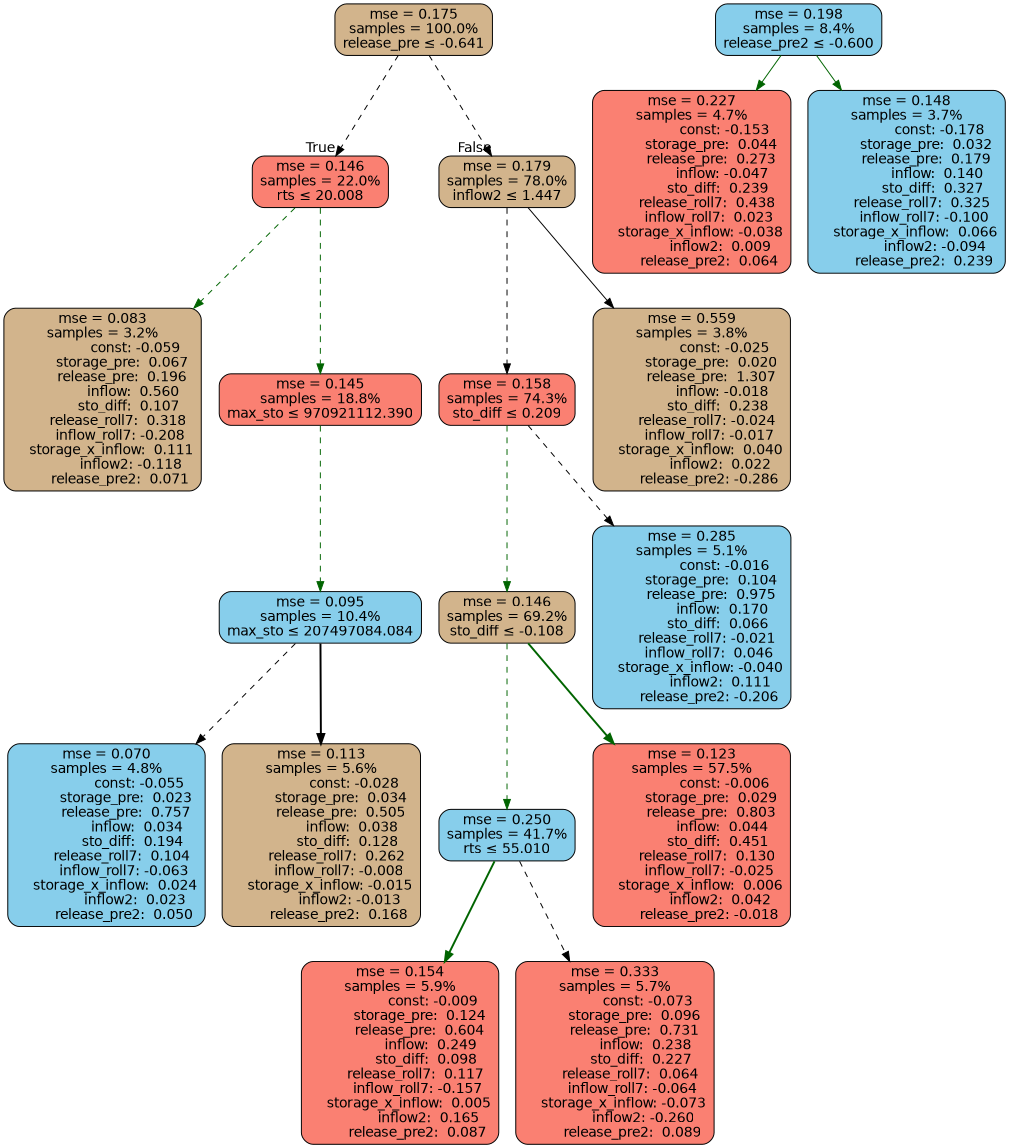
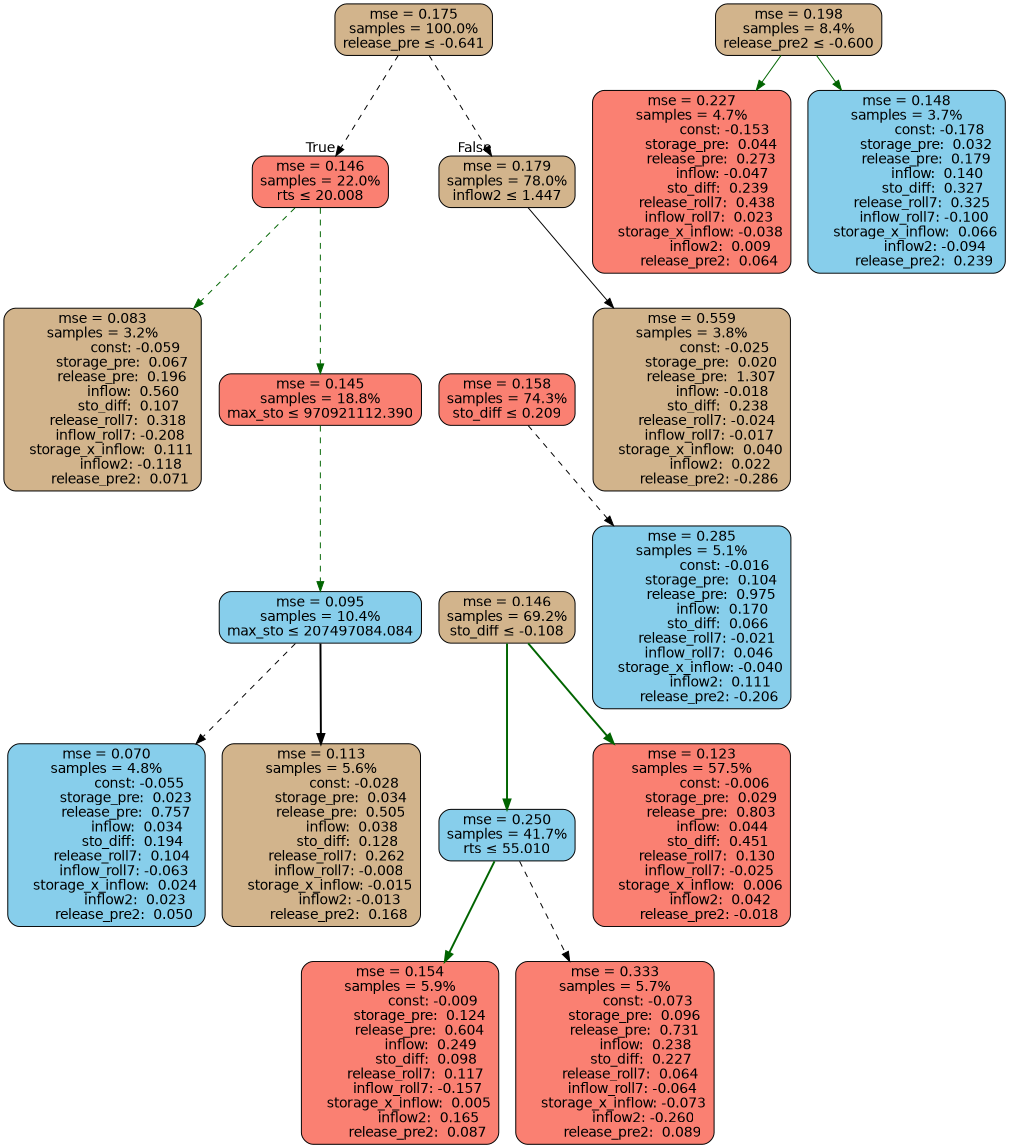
node "mse = 0.198 samples = 8.4% release_pre2 ≤ -0.600": fillcolor skyblue -> tan
edge "mse = 0.179 samples = 78.0% inflow2 ≤ 1.447" -> "mse = 0.158 samples = 74.3% sto_diff ≤ 0.209": removed
edge "mse = 0.158 samples = 74.3% sto_diff ≤ 0.209" -> "mse = 0.146 samples = 69.2% sto_diff ≤ -0.108": removed
edge "mse = 0.146 samples = 69.2% sto_diff ≤ -0.108" -> "mse = 0.250 samples = 41.7% rts ≤ 55.010": style dashed -> bold
